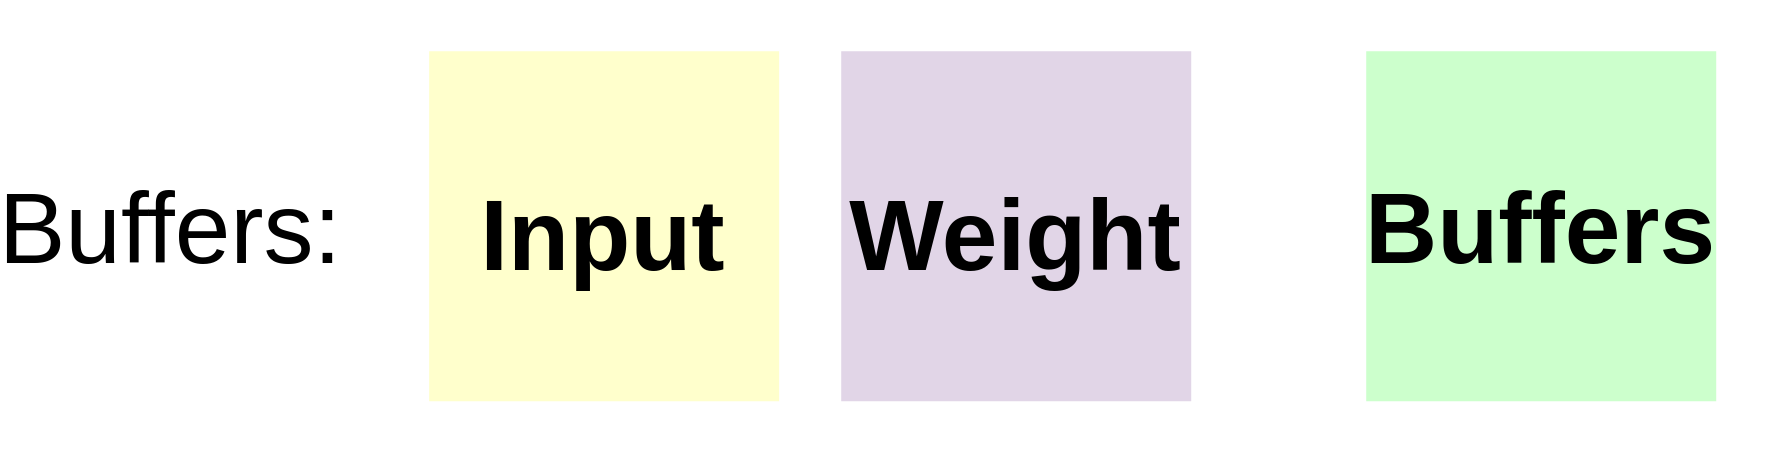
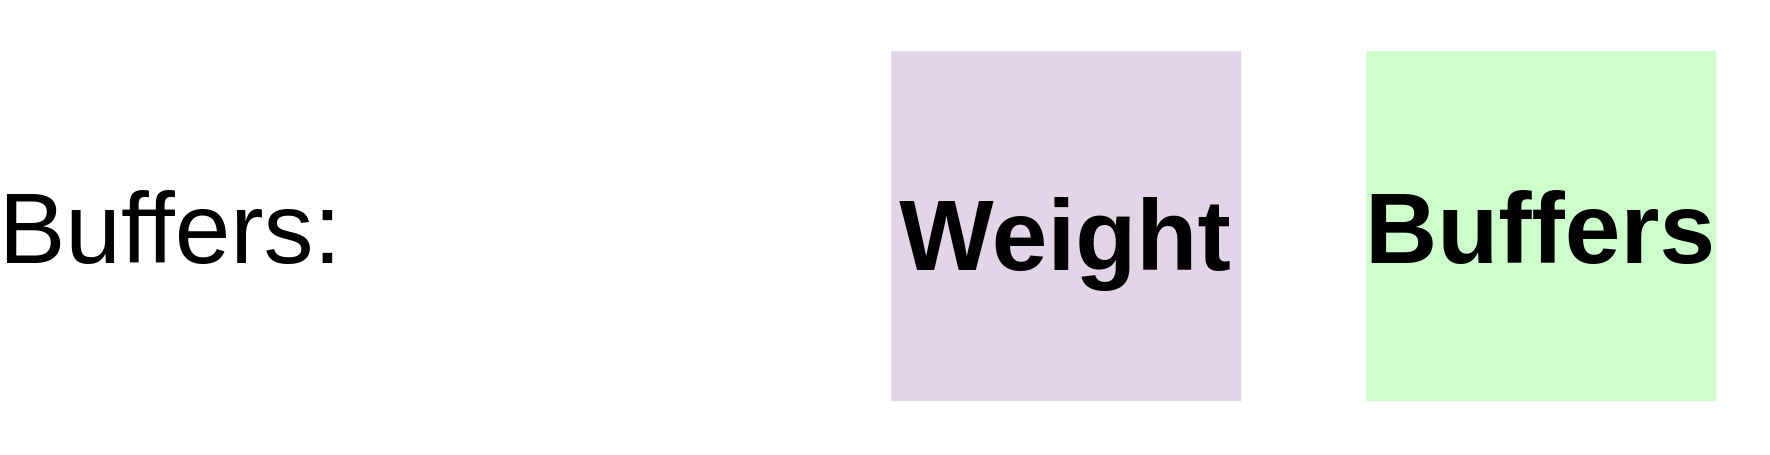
node "Input": removed
node "Weight": moved (1016, 226) -> (1066, 226)
